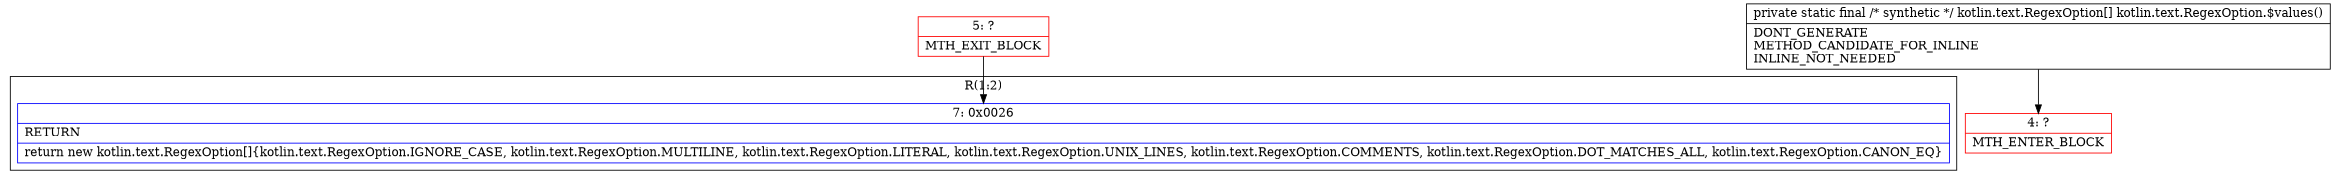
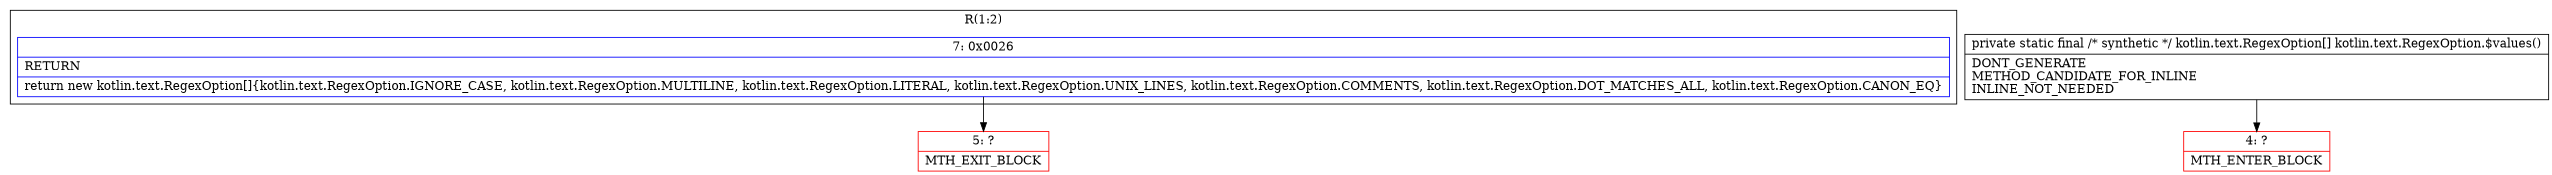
edge "5: ?" -> "7: 0x0026": reversed
